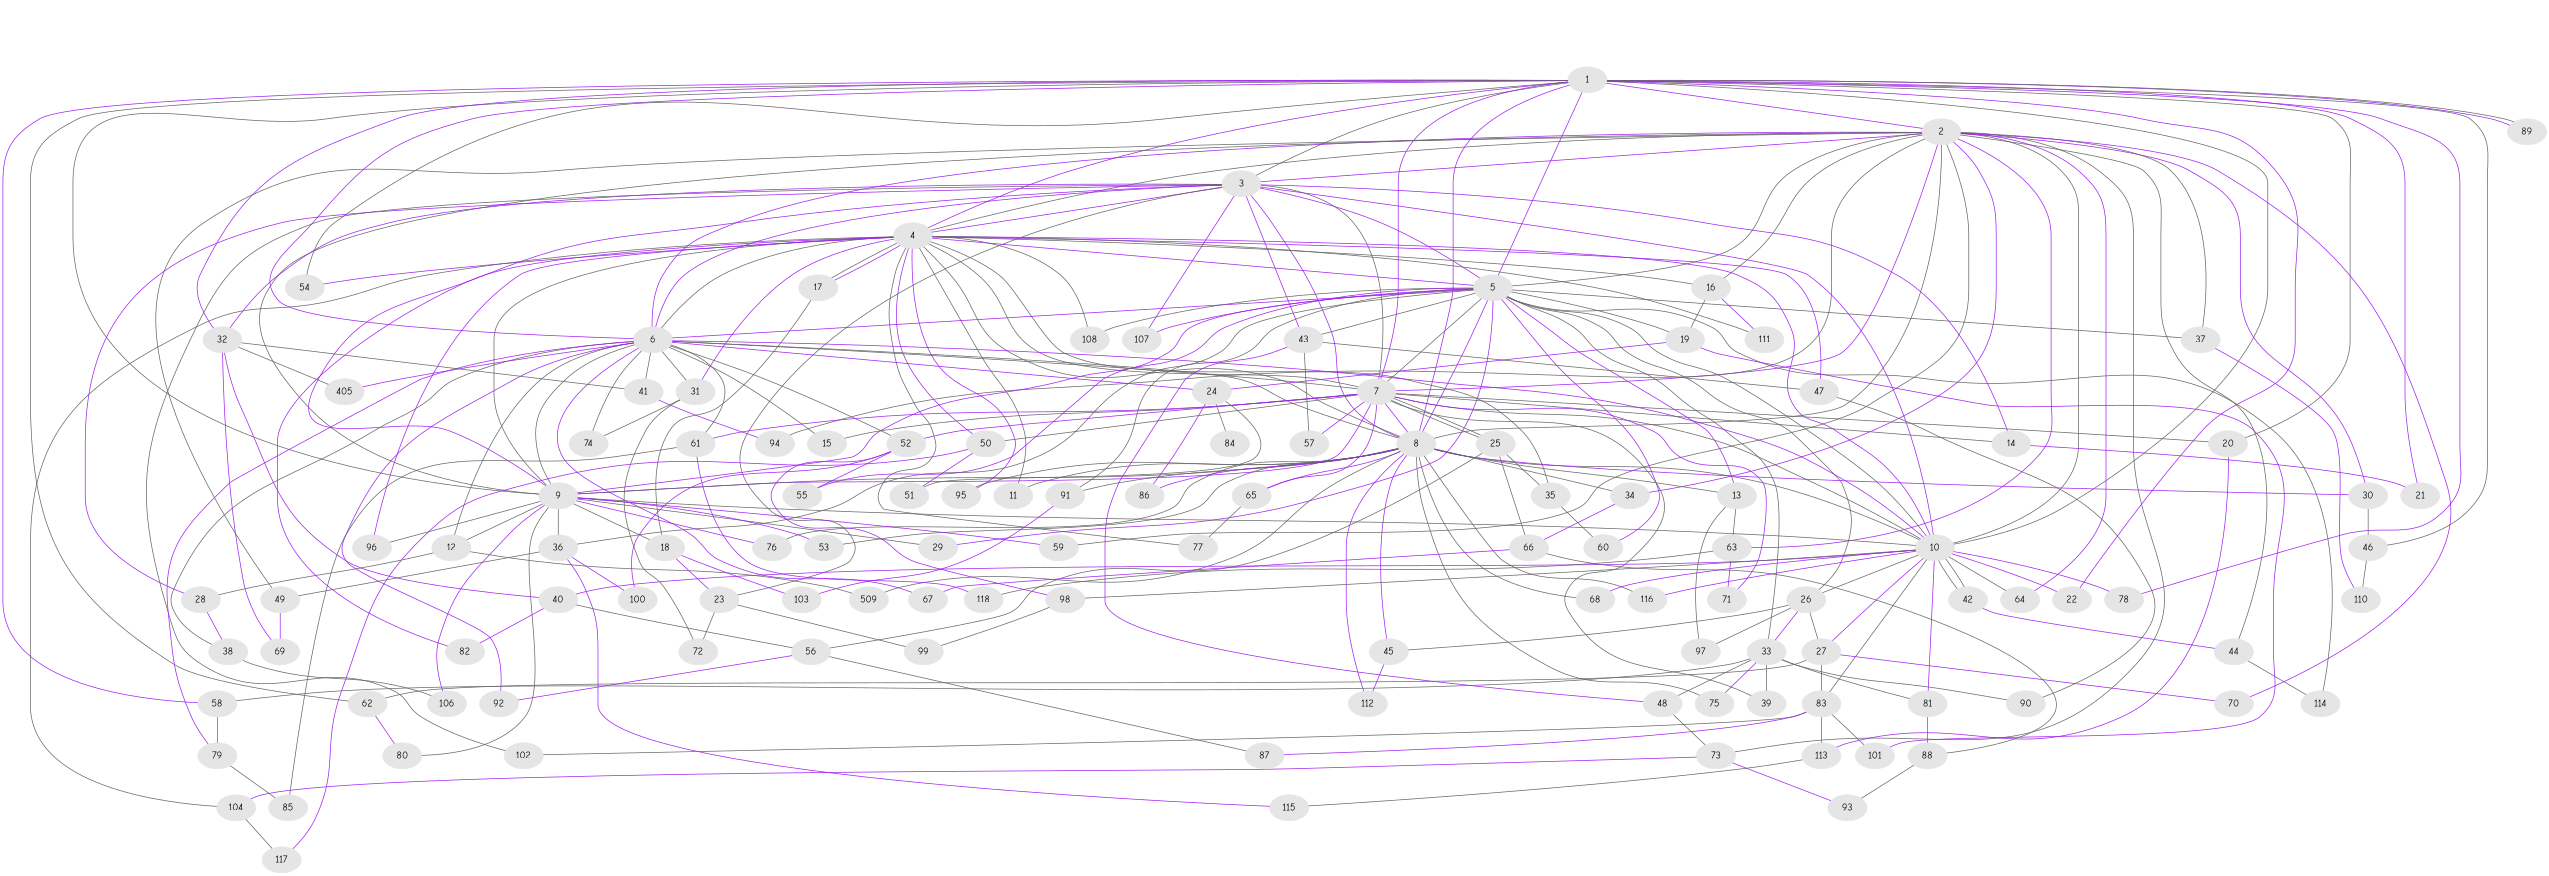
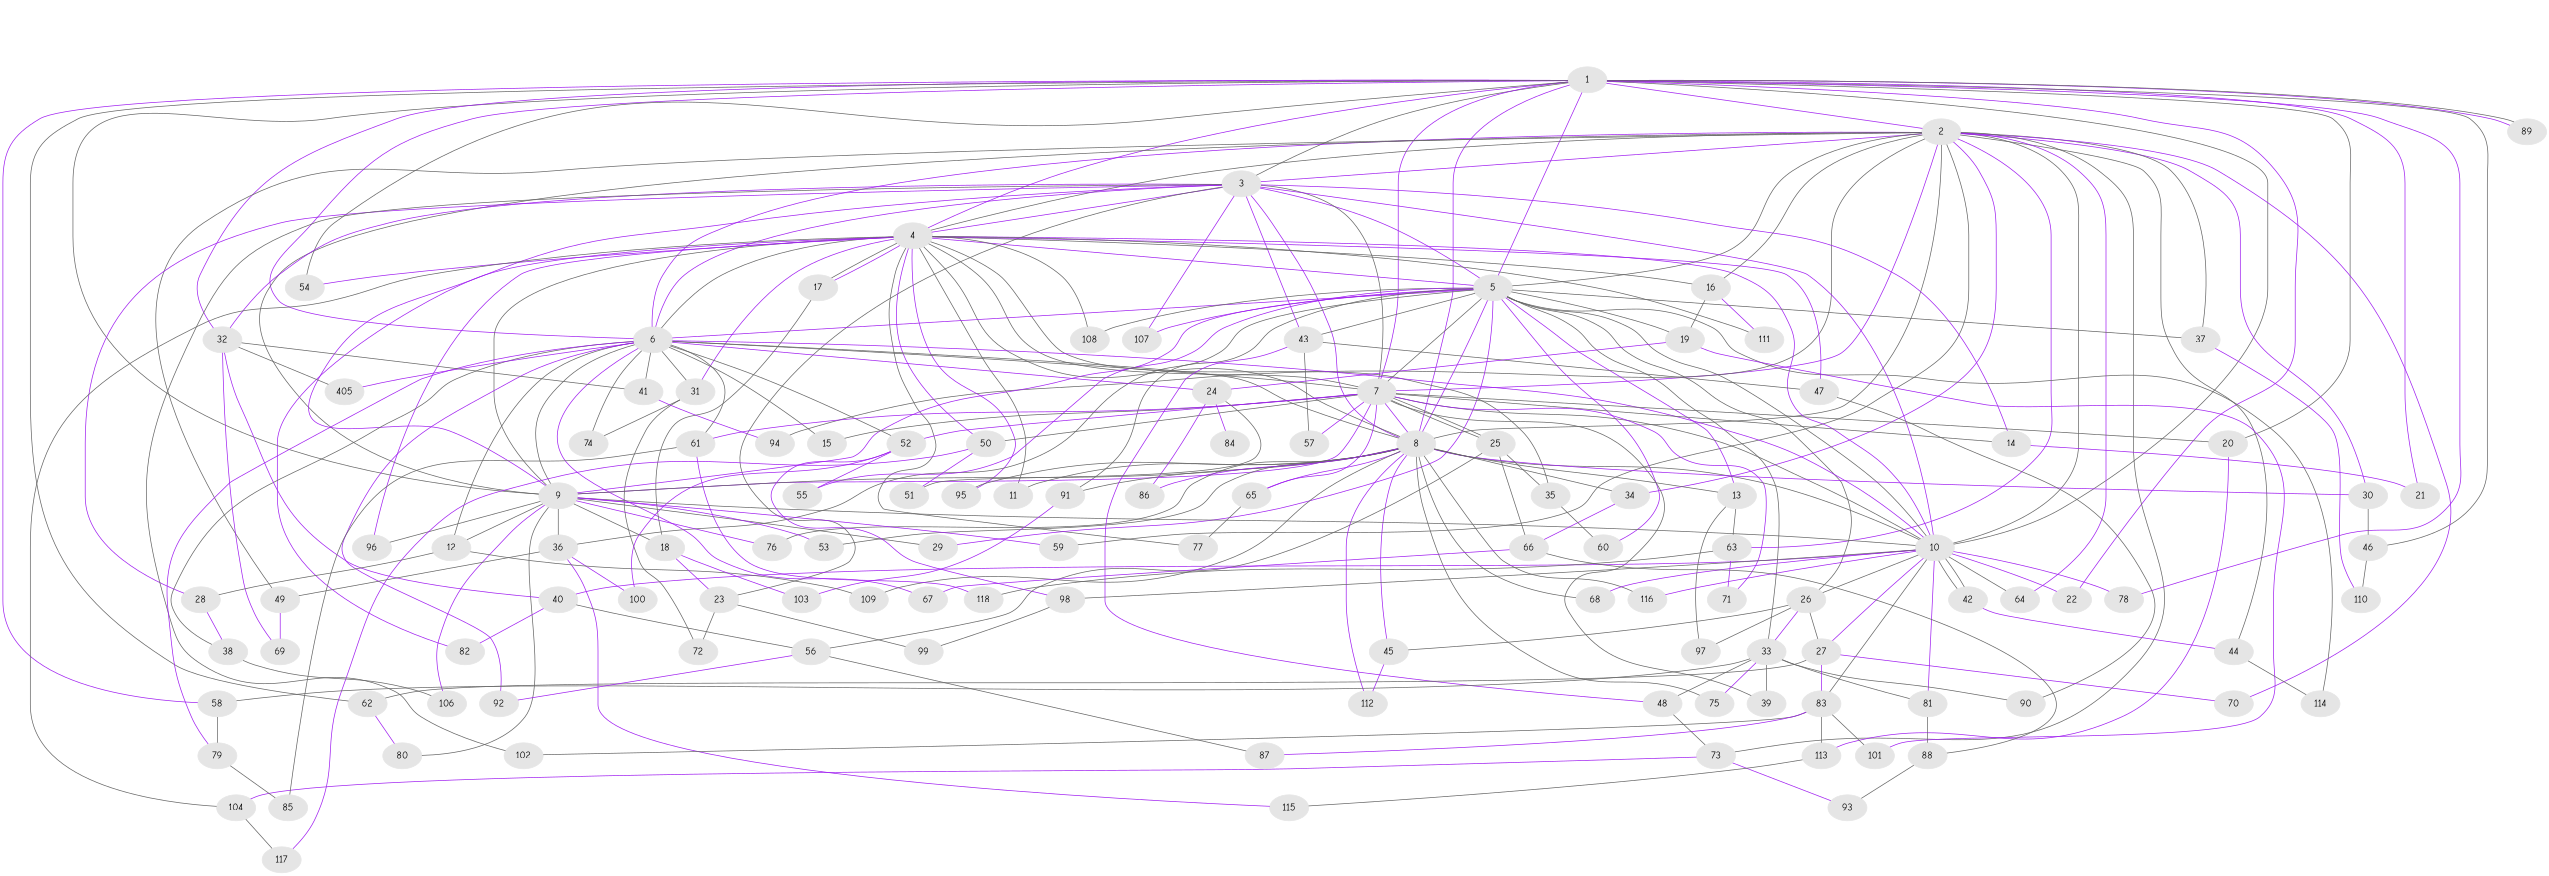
edge "24" -- "84": color gray40 -> purple
node "509": label "509" -> "109"
